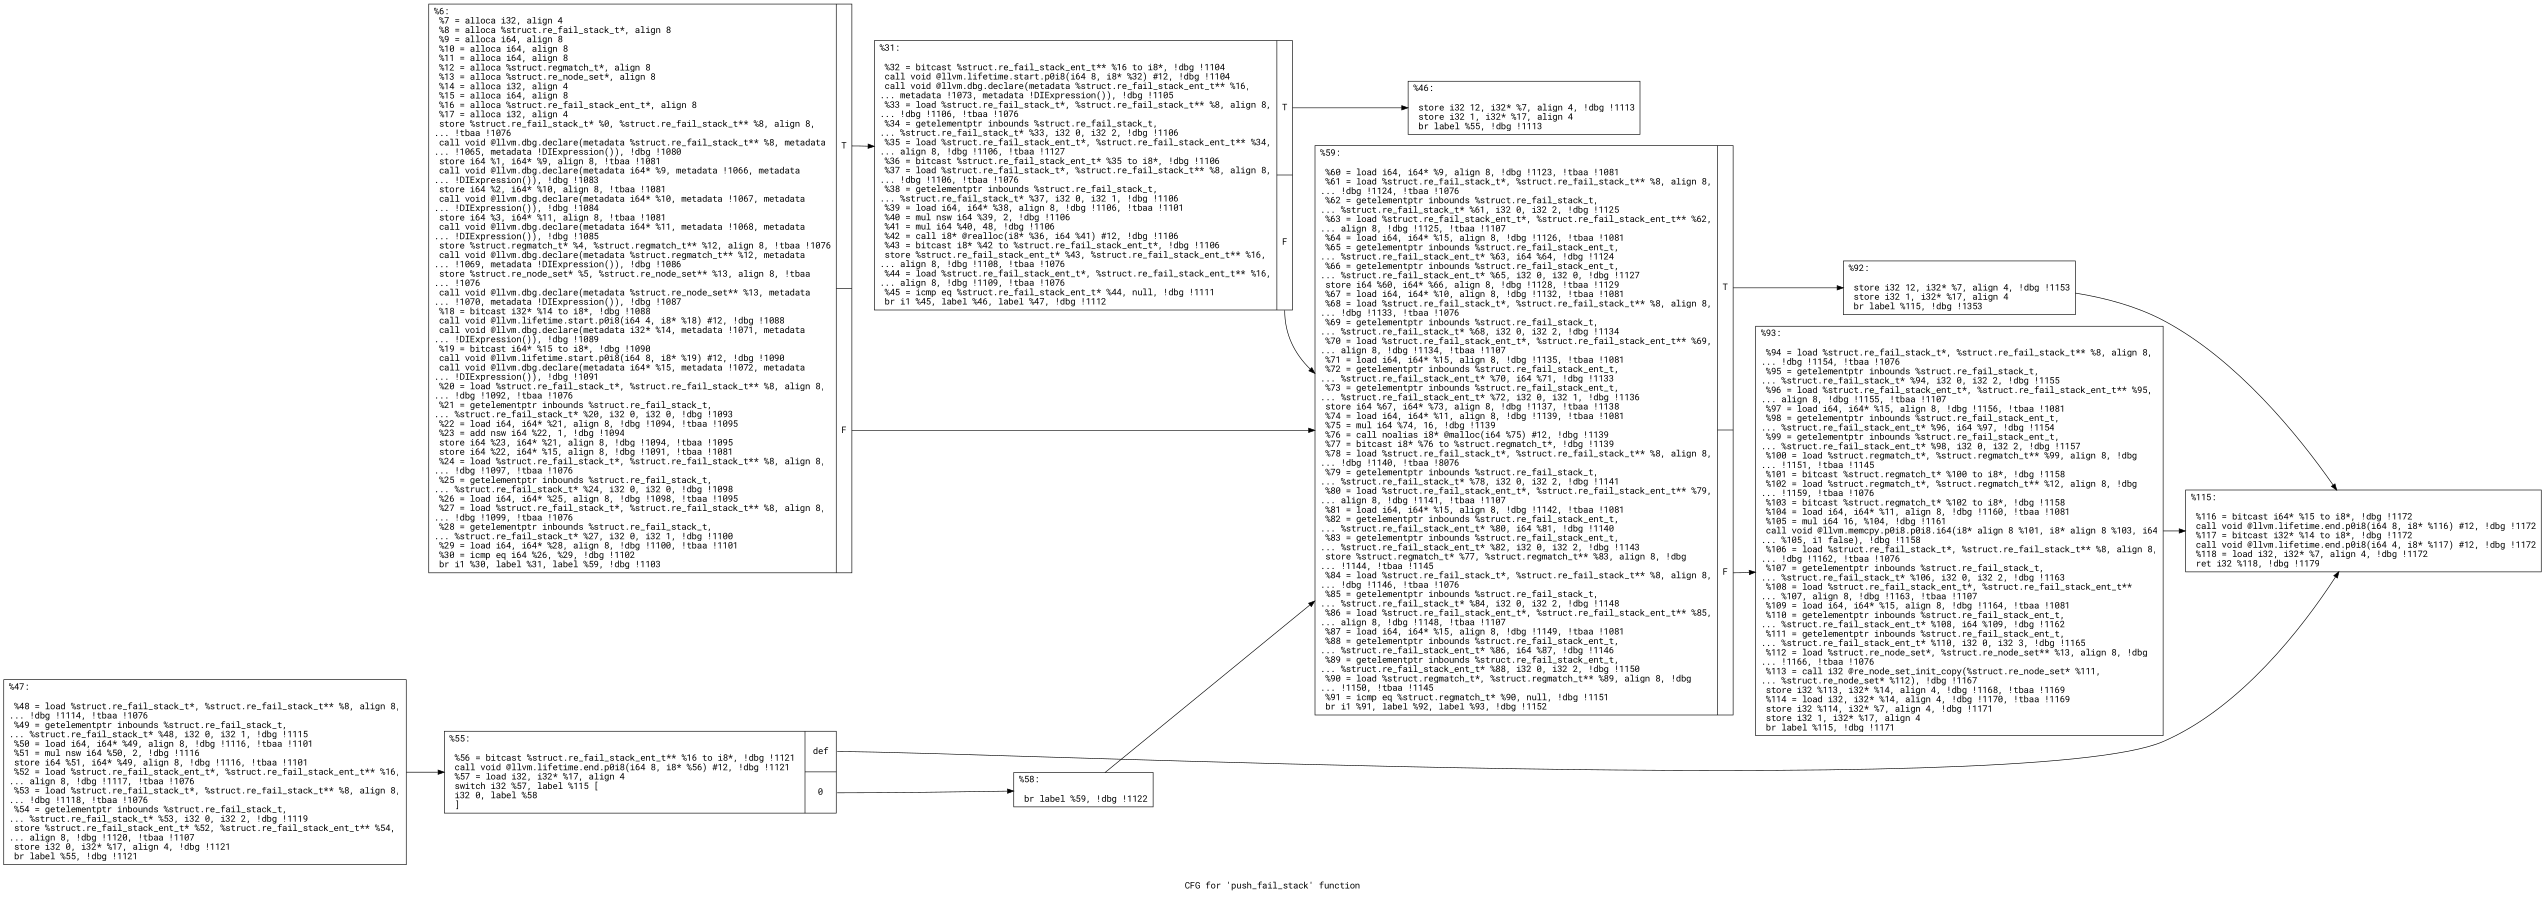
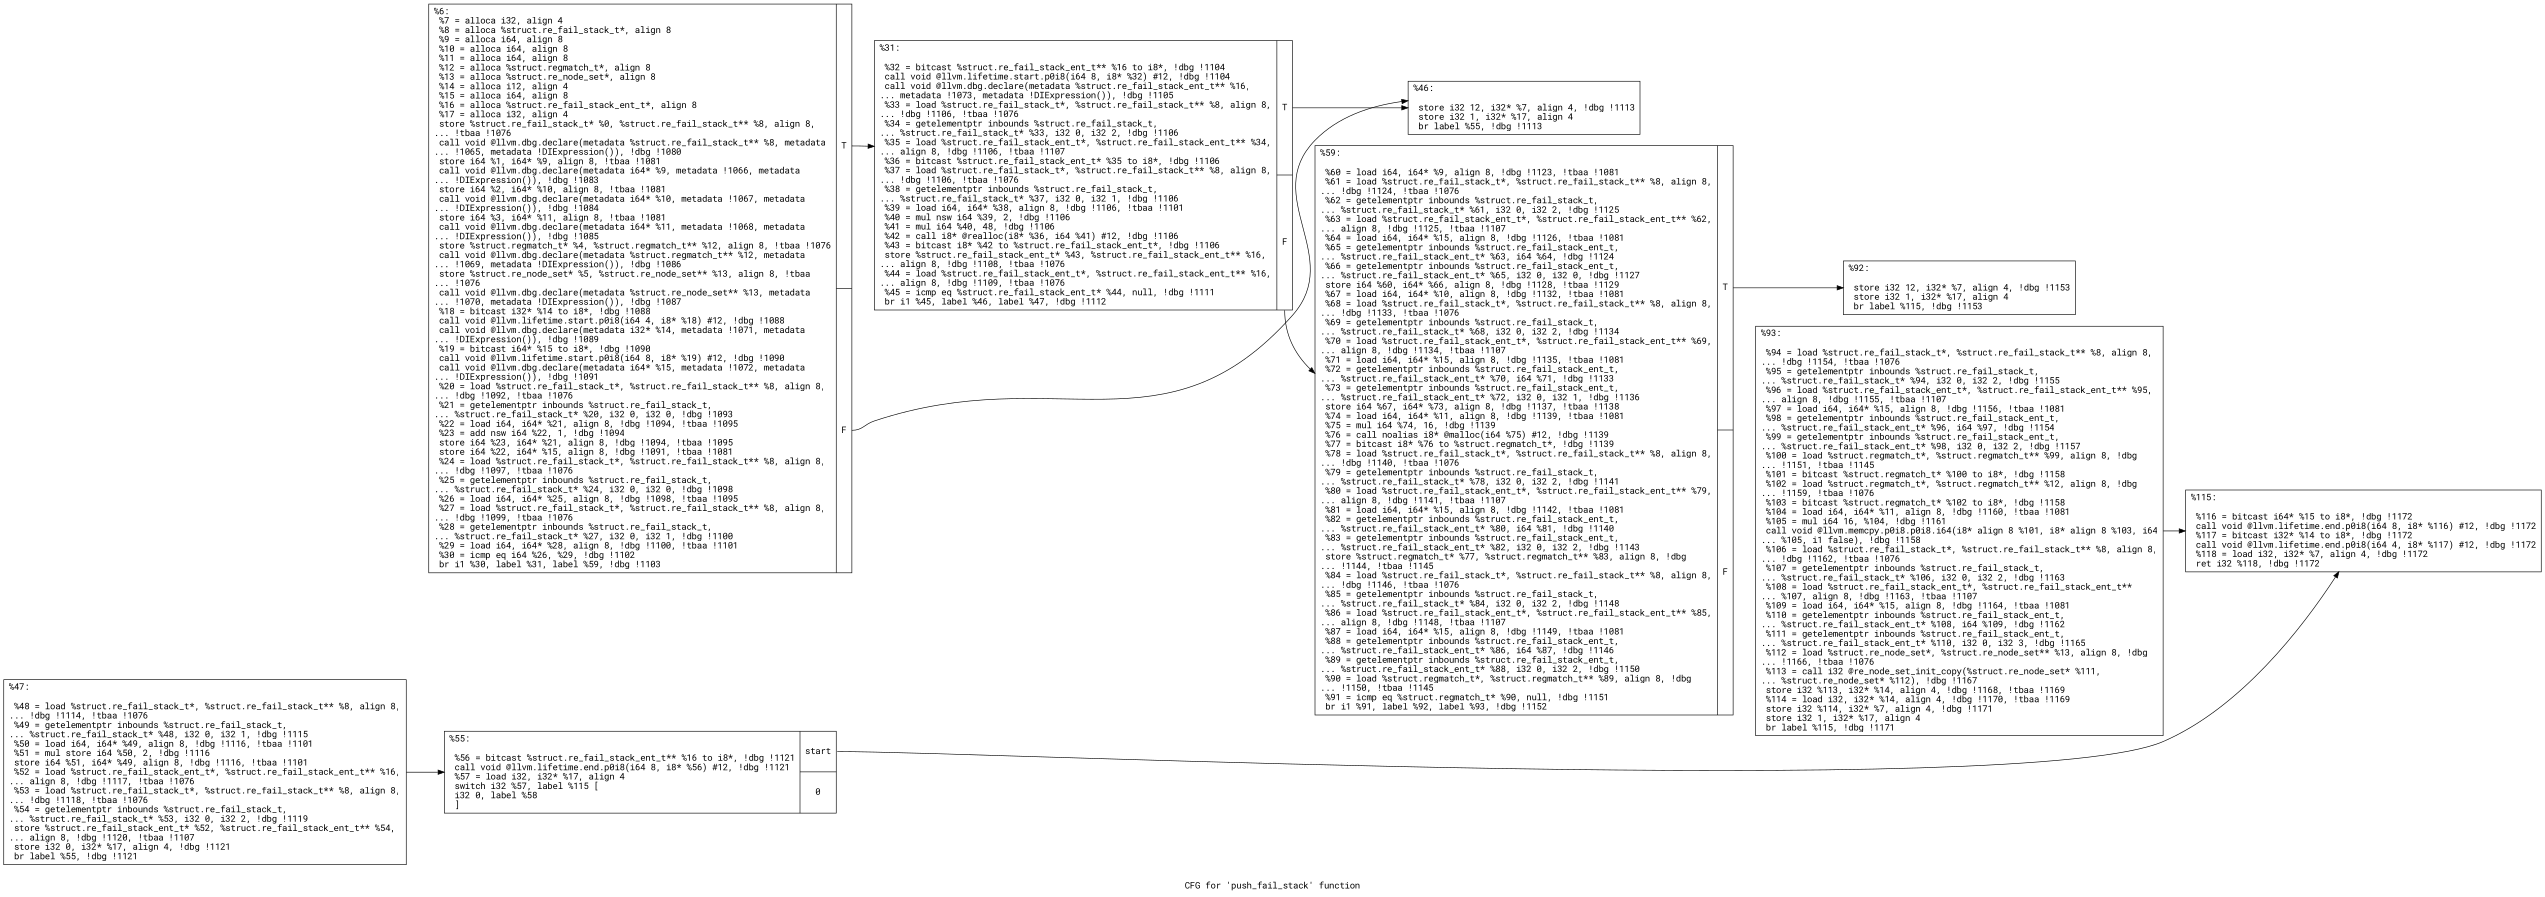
node "%6:": text "%14 = alloca i32, align 4" -> "%14 = alloca i12, align 4"
node "%31:": text "... align 8, !dbg !1106, !tbaa !1127" -> "... align 8, !dbg !1106, !tbaa !1107"
node "%92:": text "br label %115, !dbg !1353" -> "br label %115, !dbg !1153"
edge "%92:" -> "%115:": removed
edge "%6:" -> "%59:": now "%6:" -> "%46:"
node "%59:": text "... !dbg !1140, !tbaa !8076" -> "... !dbg !1140, !tbaa !1076"
node "%115:": text "ret i32 %118, !dbg !1179" -> "ret i32 %118, !dbg !1172"
edge "%59:" -> "%93:": removed
node "%55:": text "def" -> "start"
node "%47:": text "%51 = mul nsw i64 %50, 2, !dbg !1116" -> "%51 = mul store i64 %50, 2, !dbg !1116"
node "%58:": removed
